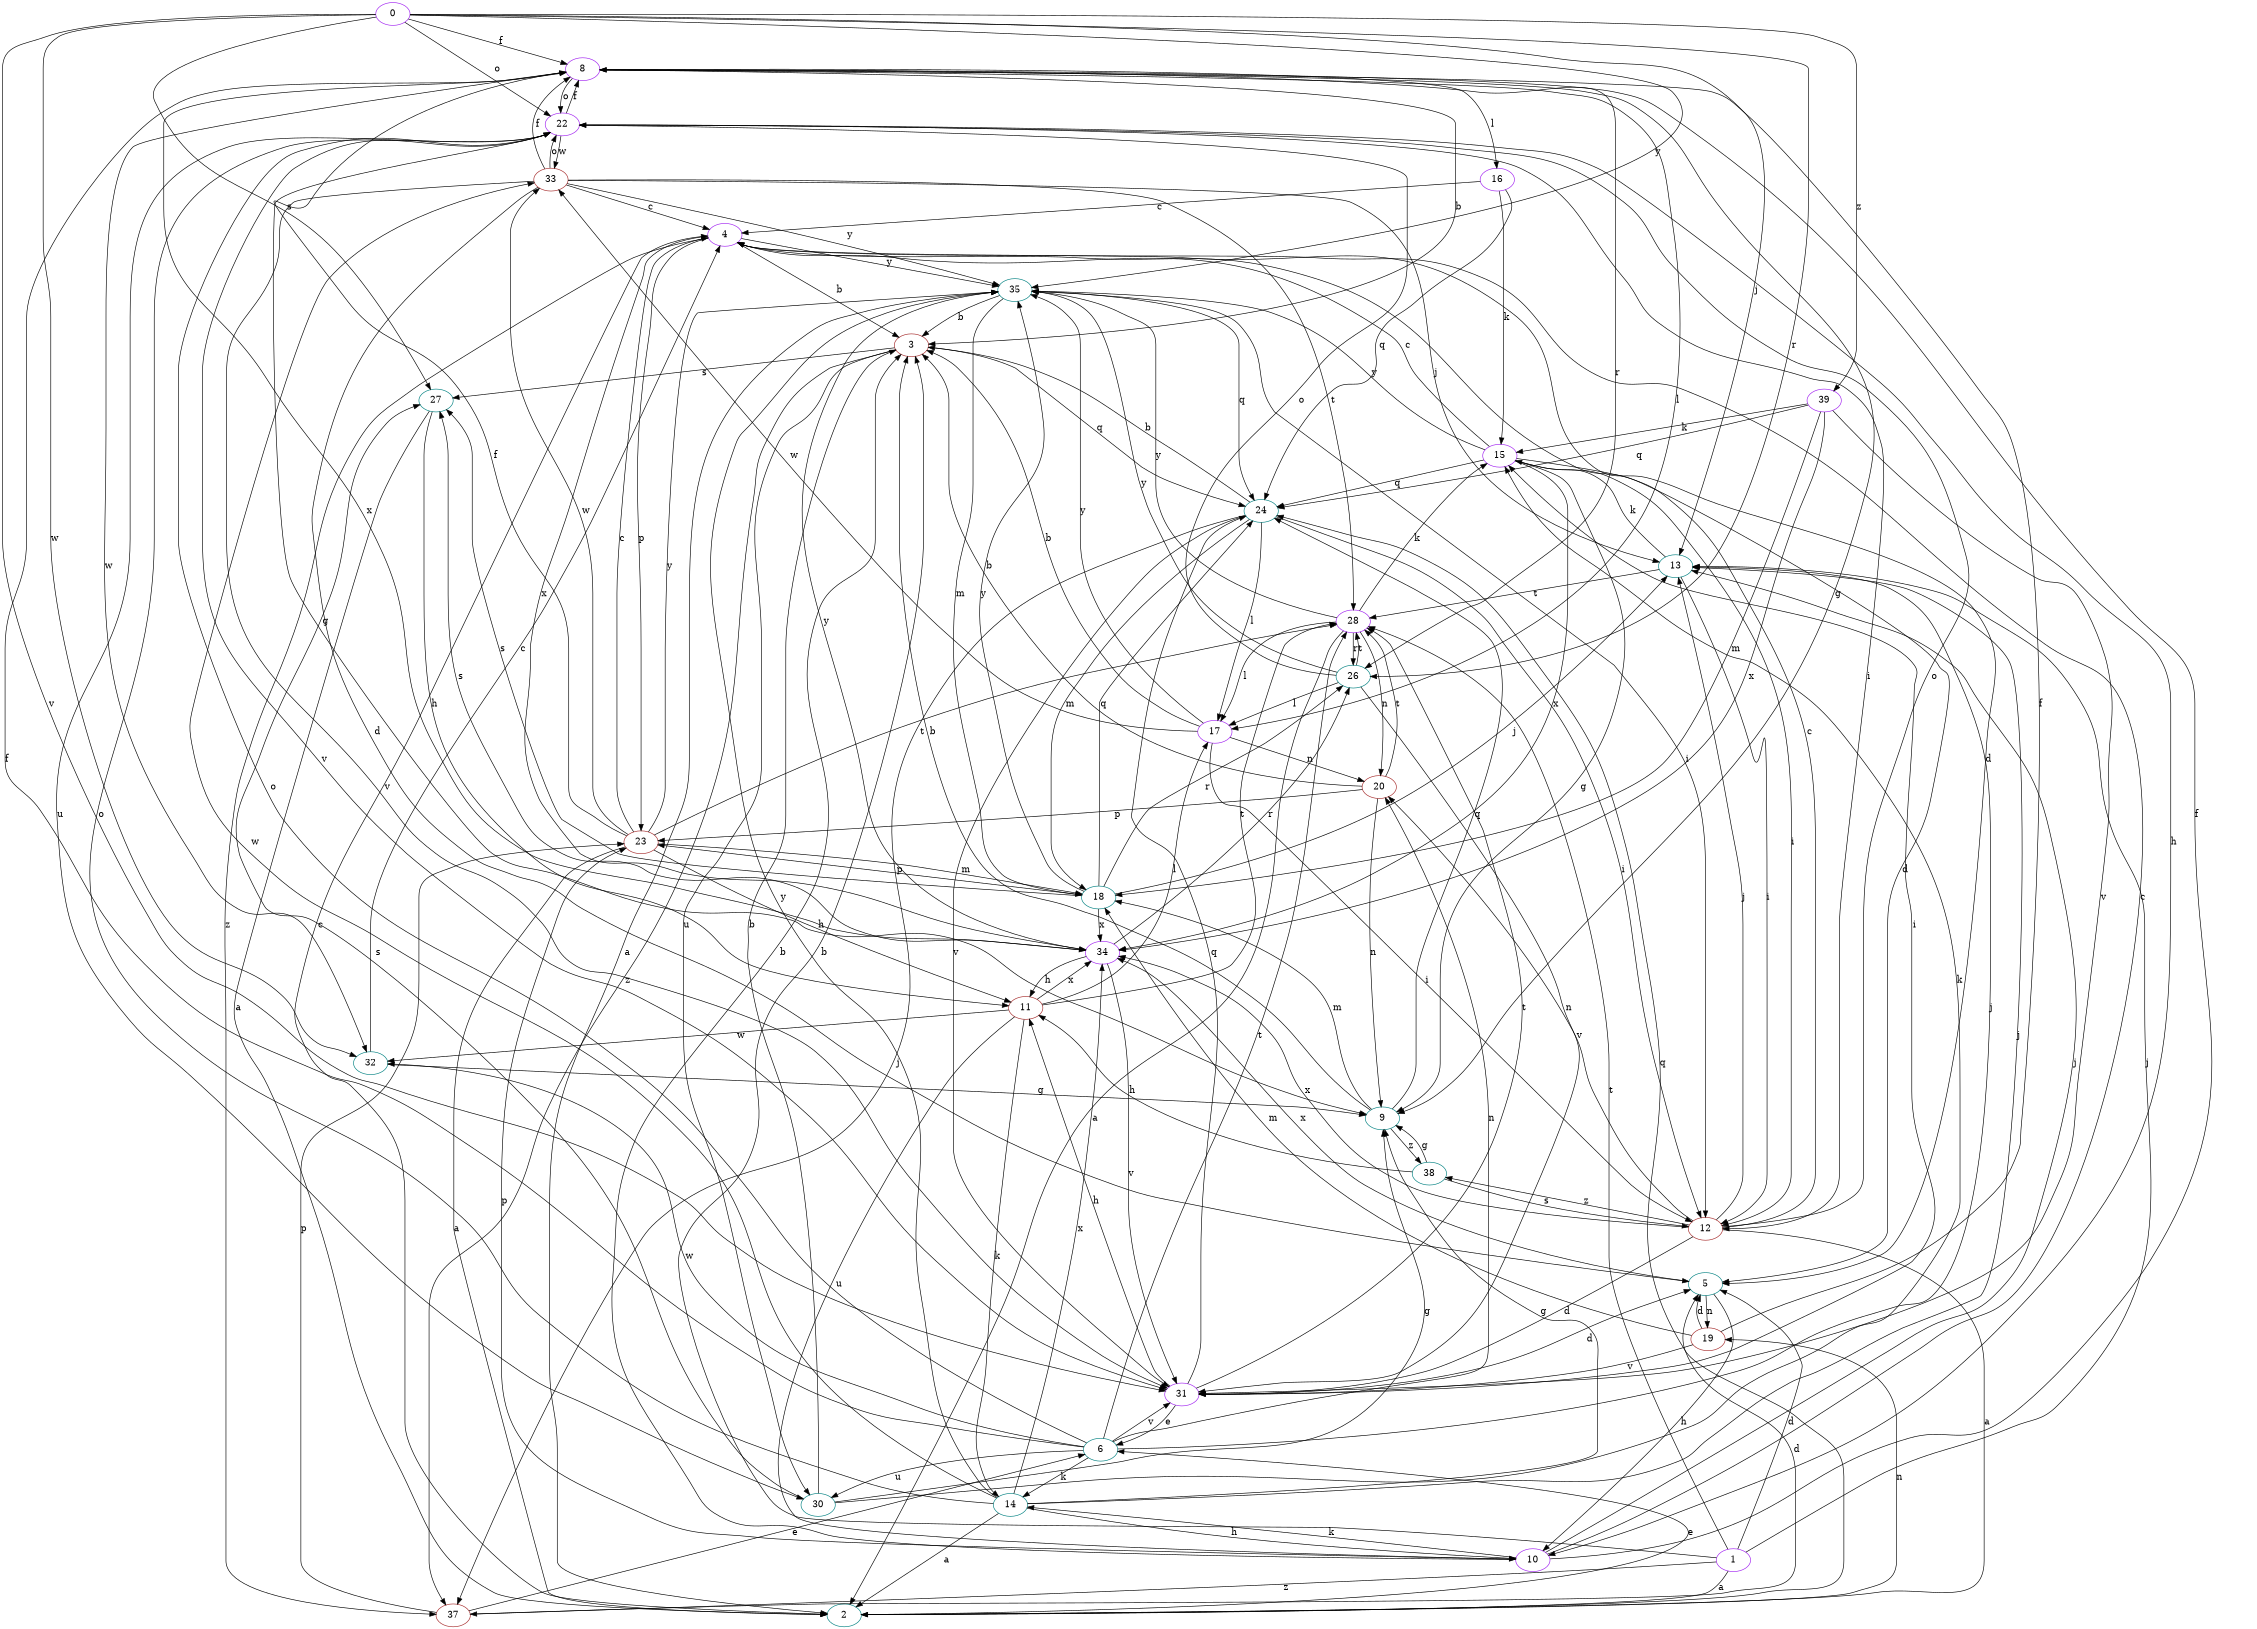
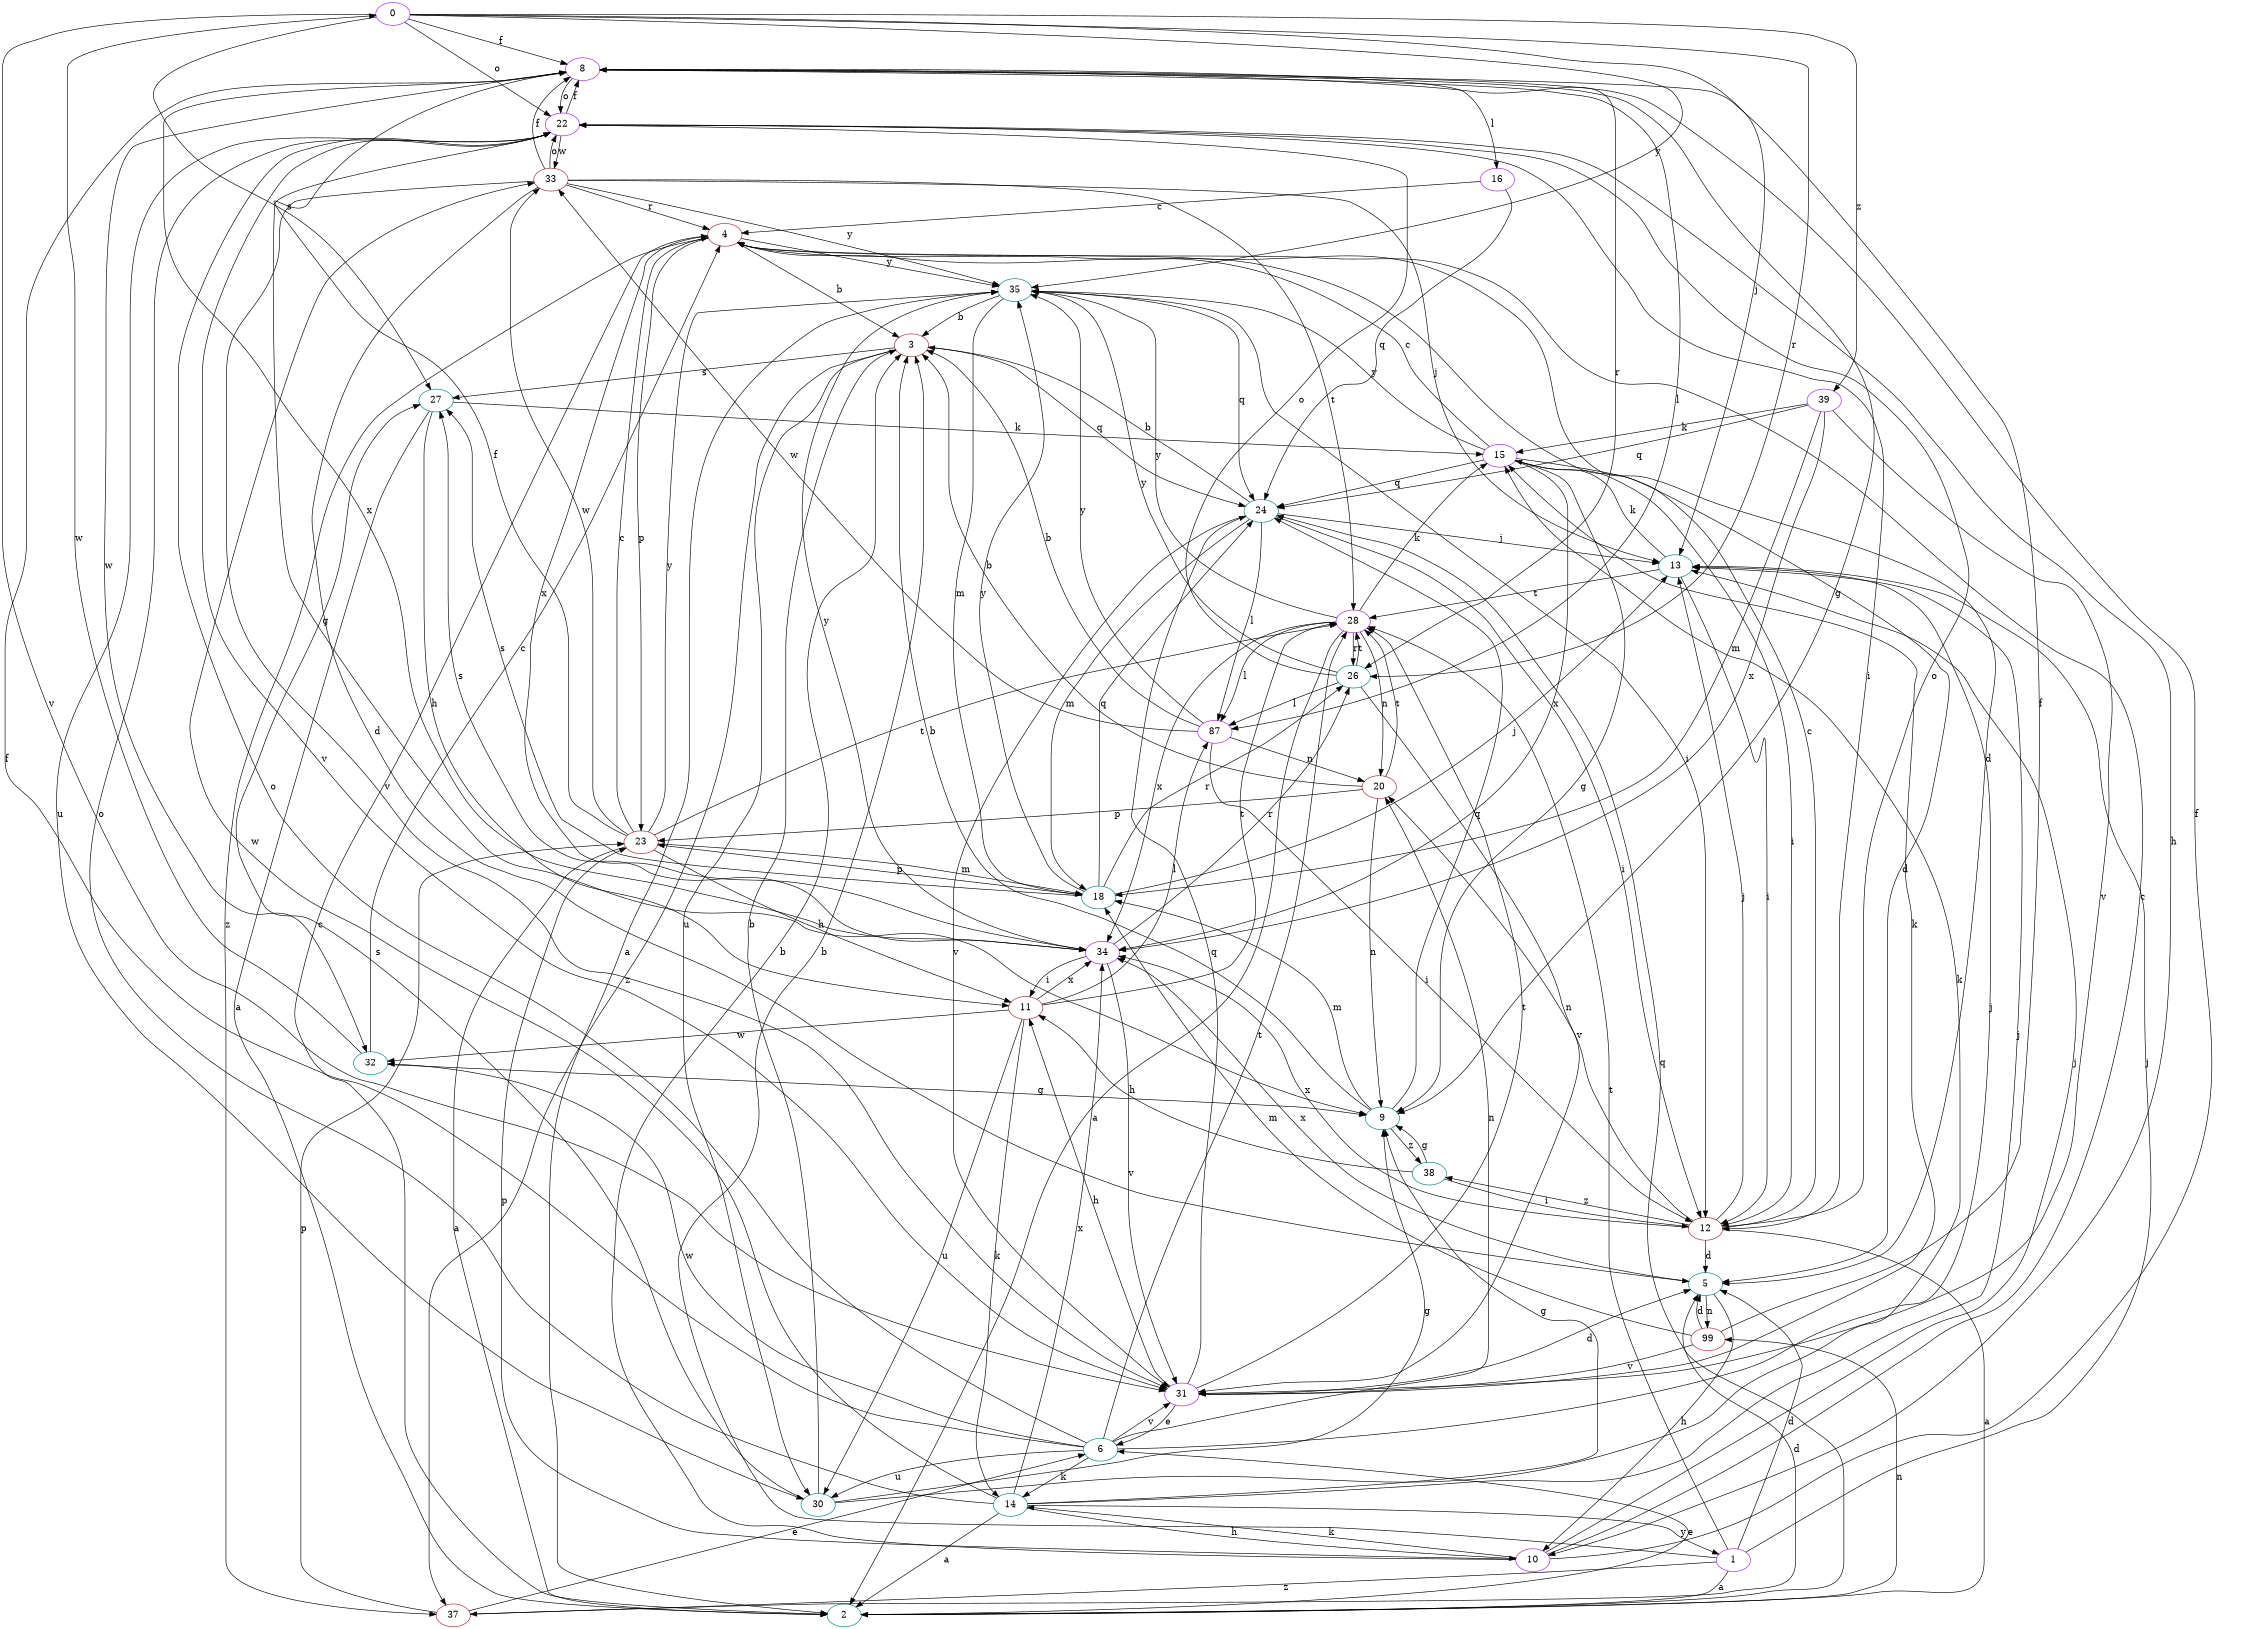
edge "8" -> "3": removed, label "b"
edge "33" -> "4": label "c" -> "r"
node "4": color purple -> brown
edge "16" -> "15": now "27" -> "15"
edge "0" -> "32": reversed
node "17": label "17" -> "87"
edge "14" -> "35": now "14" -> "1"
edge "18" -> "34": now "28" -> "34"
edge "31" -> "15": label "i" -> "k"
edge "34" -> "11": label "h" -> "i"
edge "24" -> "37": now "24" -> "13"
edge "38" -> "12": label "s" -> "i"
node "19": label "19" -> "99"
edge "12" -> "31": now "12" -> "5"
edge "11" -> "10": now "11" -> "30"
